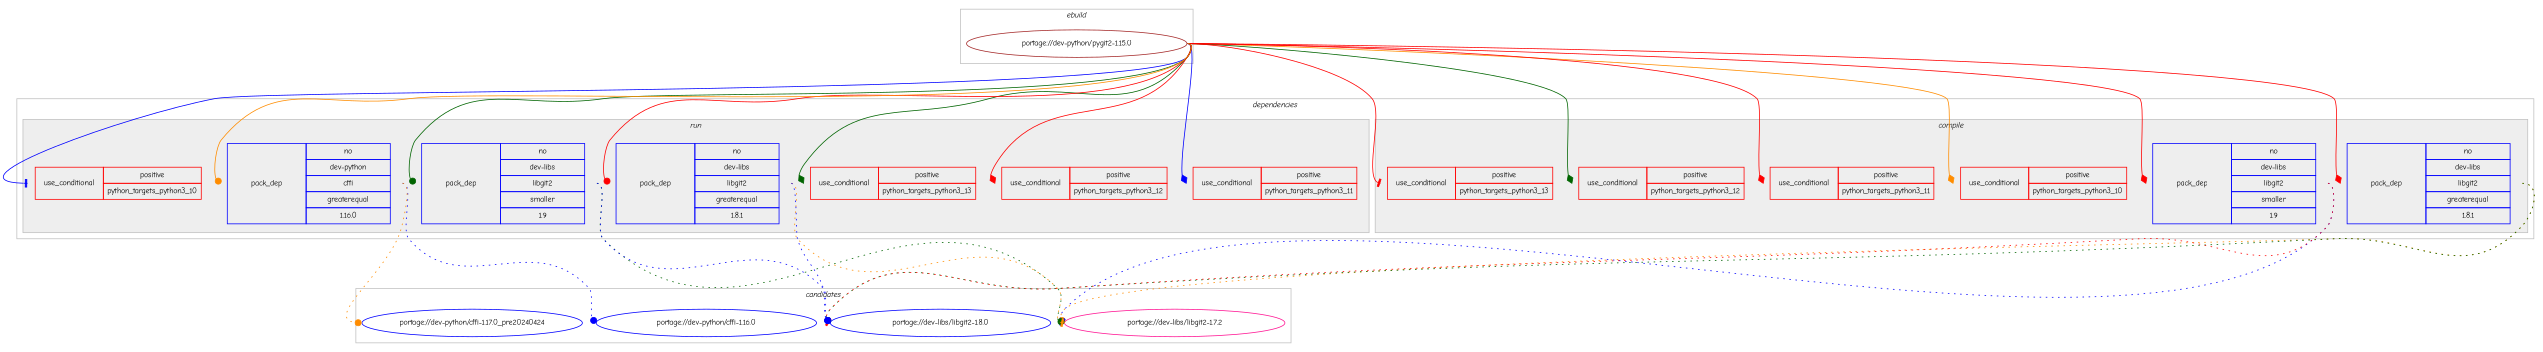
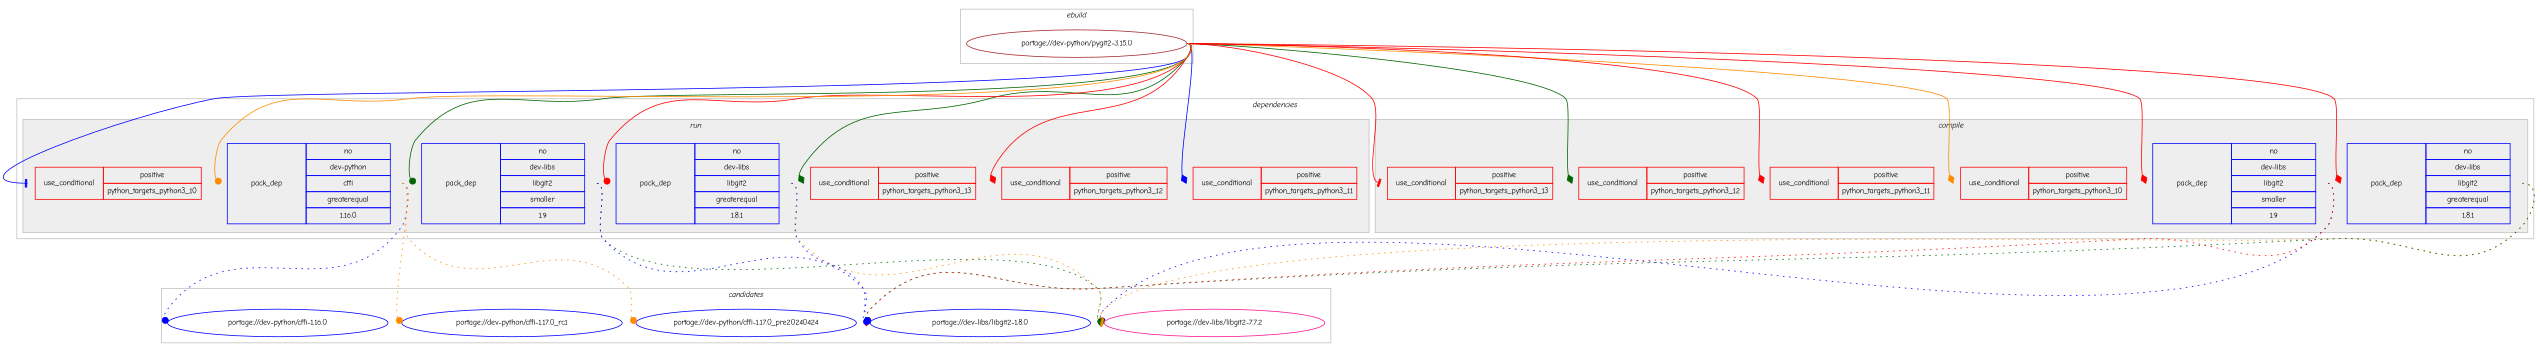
node "portage://dev-python/pygit2-1.15.0": label "portage://dev-python/pygit2-1.15.0" -> "portage://dev-python/pygit2-3.15.0"
node "portage://dev-python/cffi-1.17.0_rc1": added
node "portage://dev-libs/libgit2-1.7.2": label "portage://dev-libs/libgit2-1.7.2" -> "portage://dev-libs/libgit2-7.7.2"
